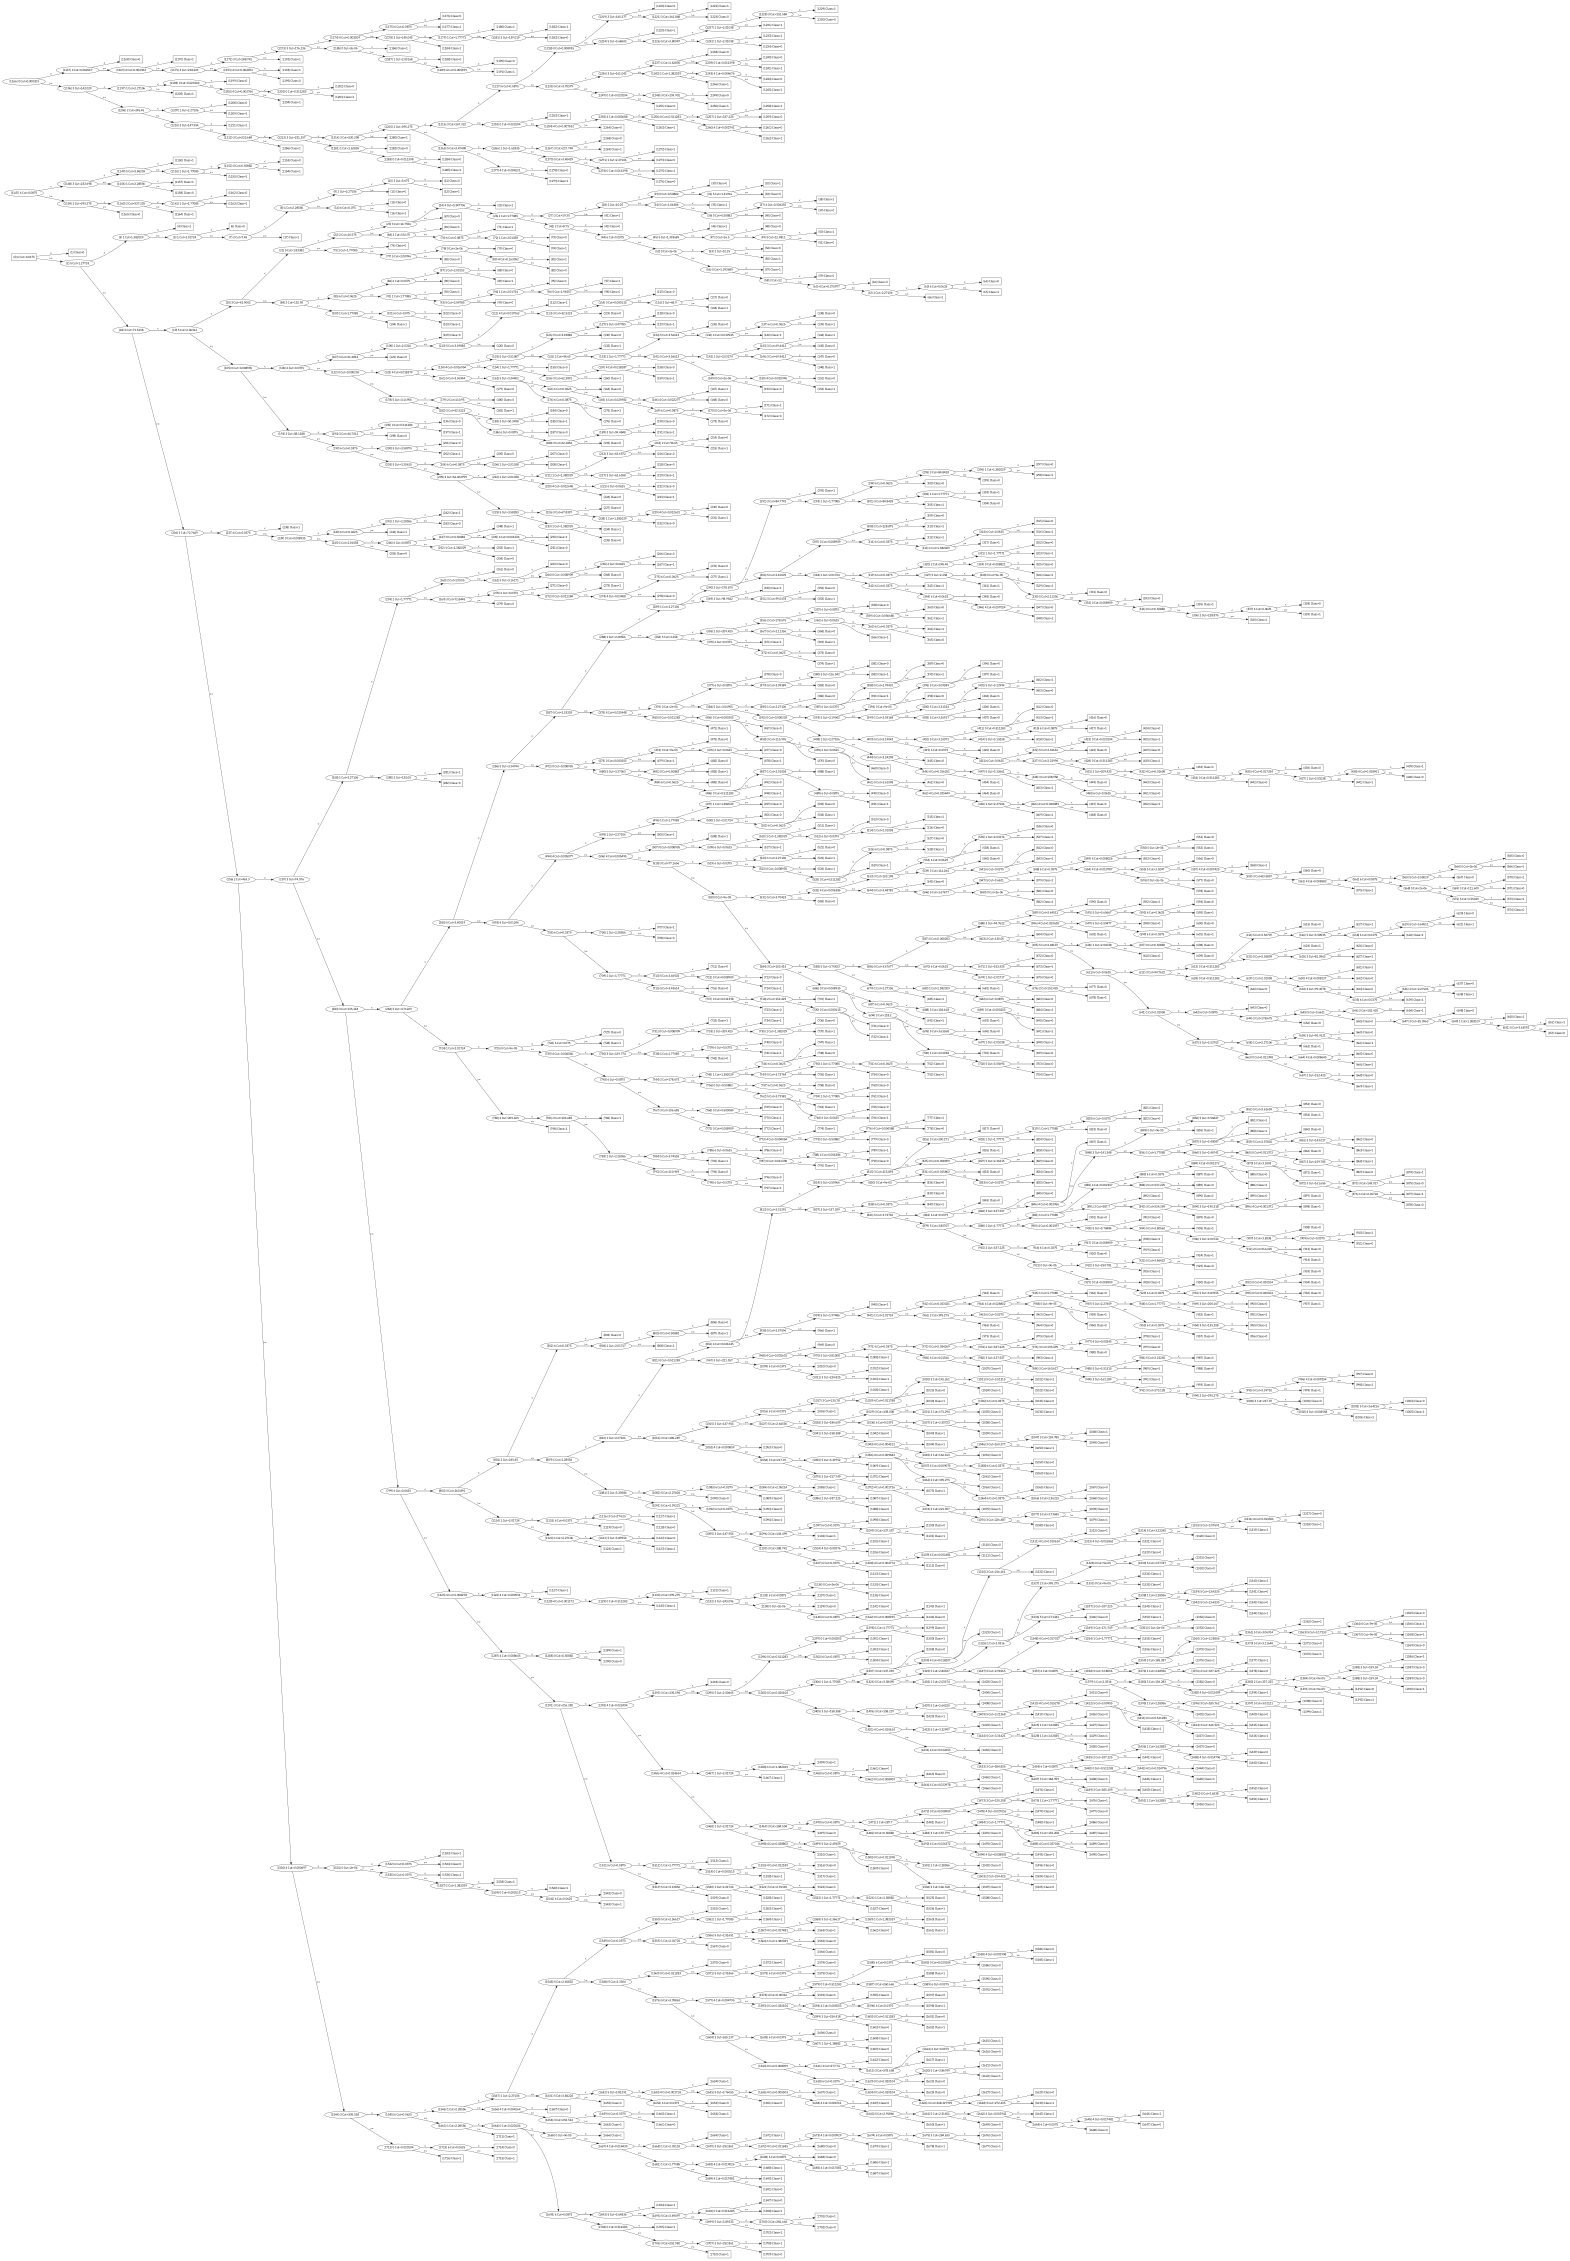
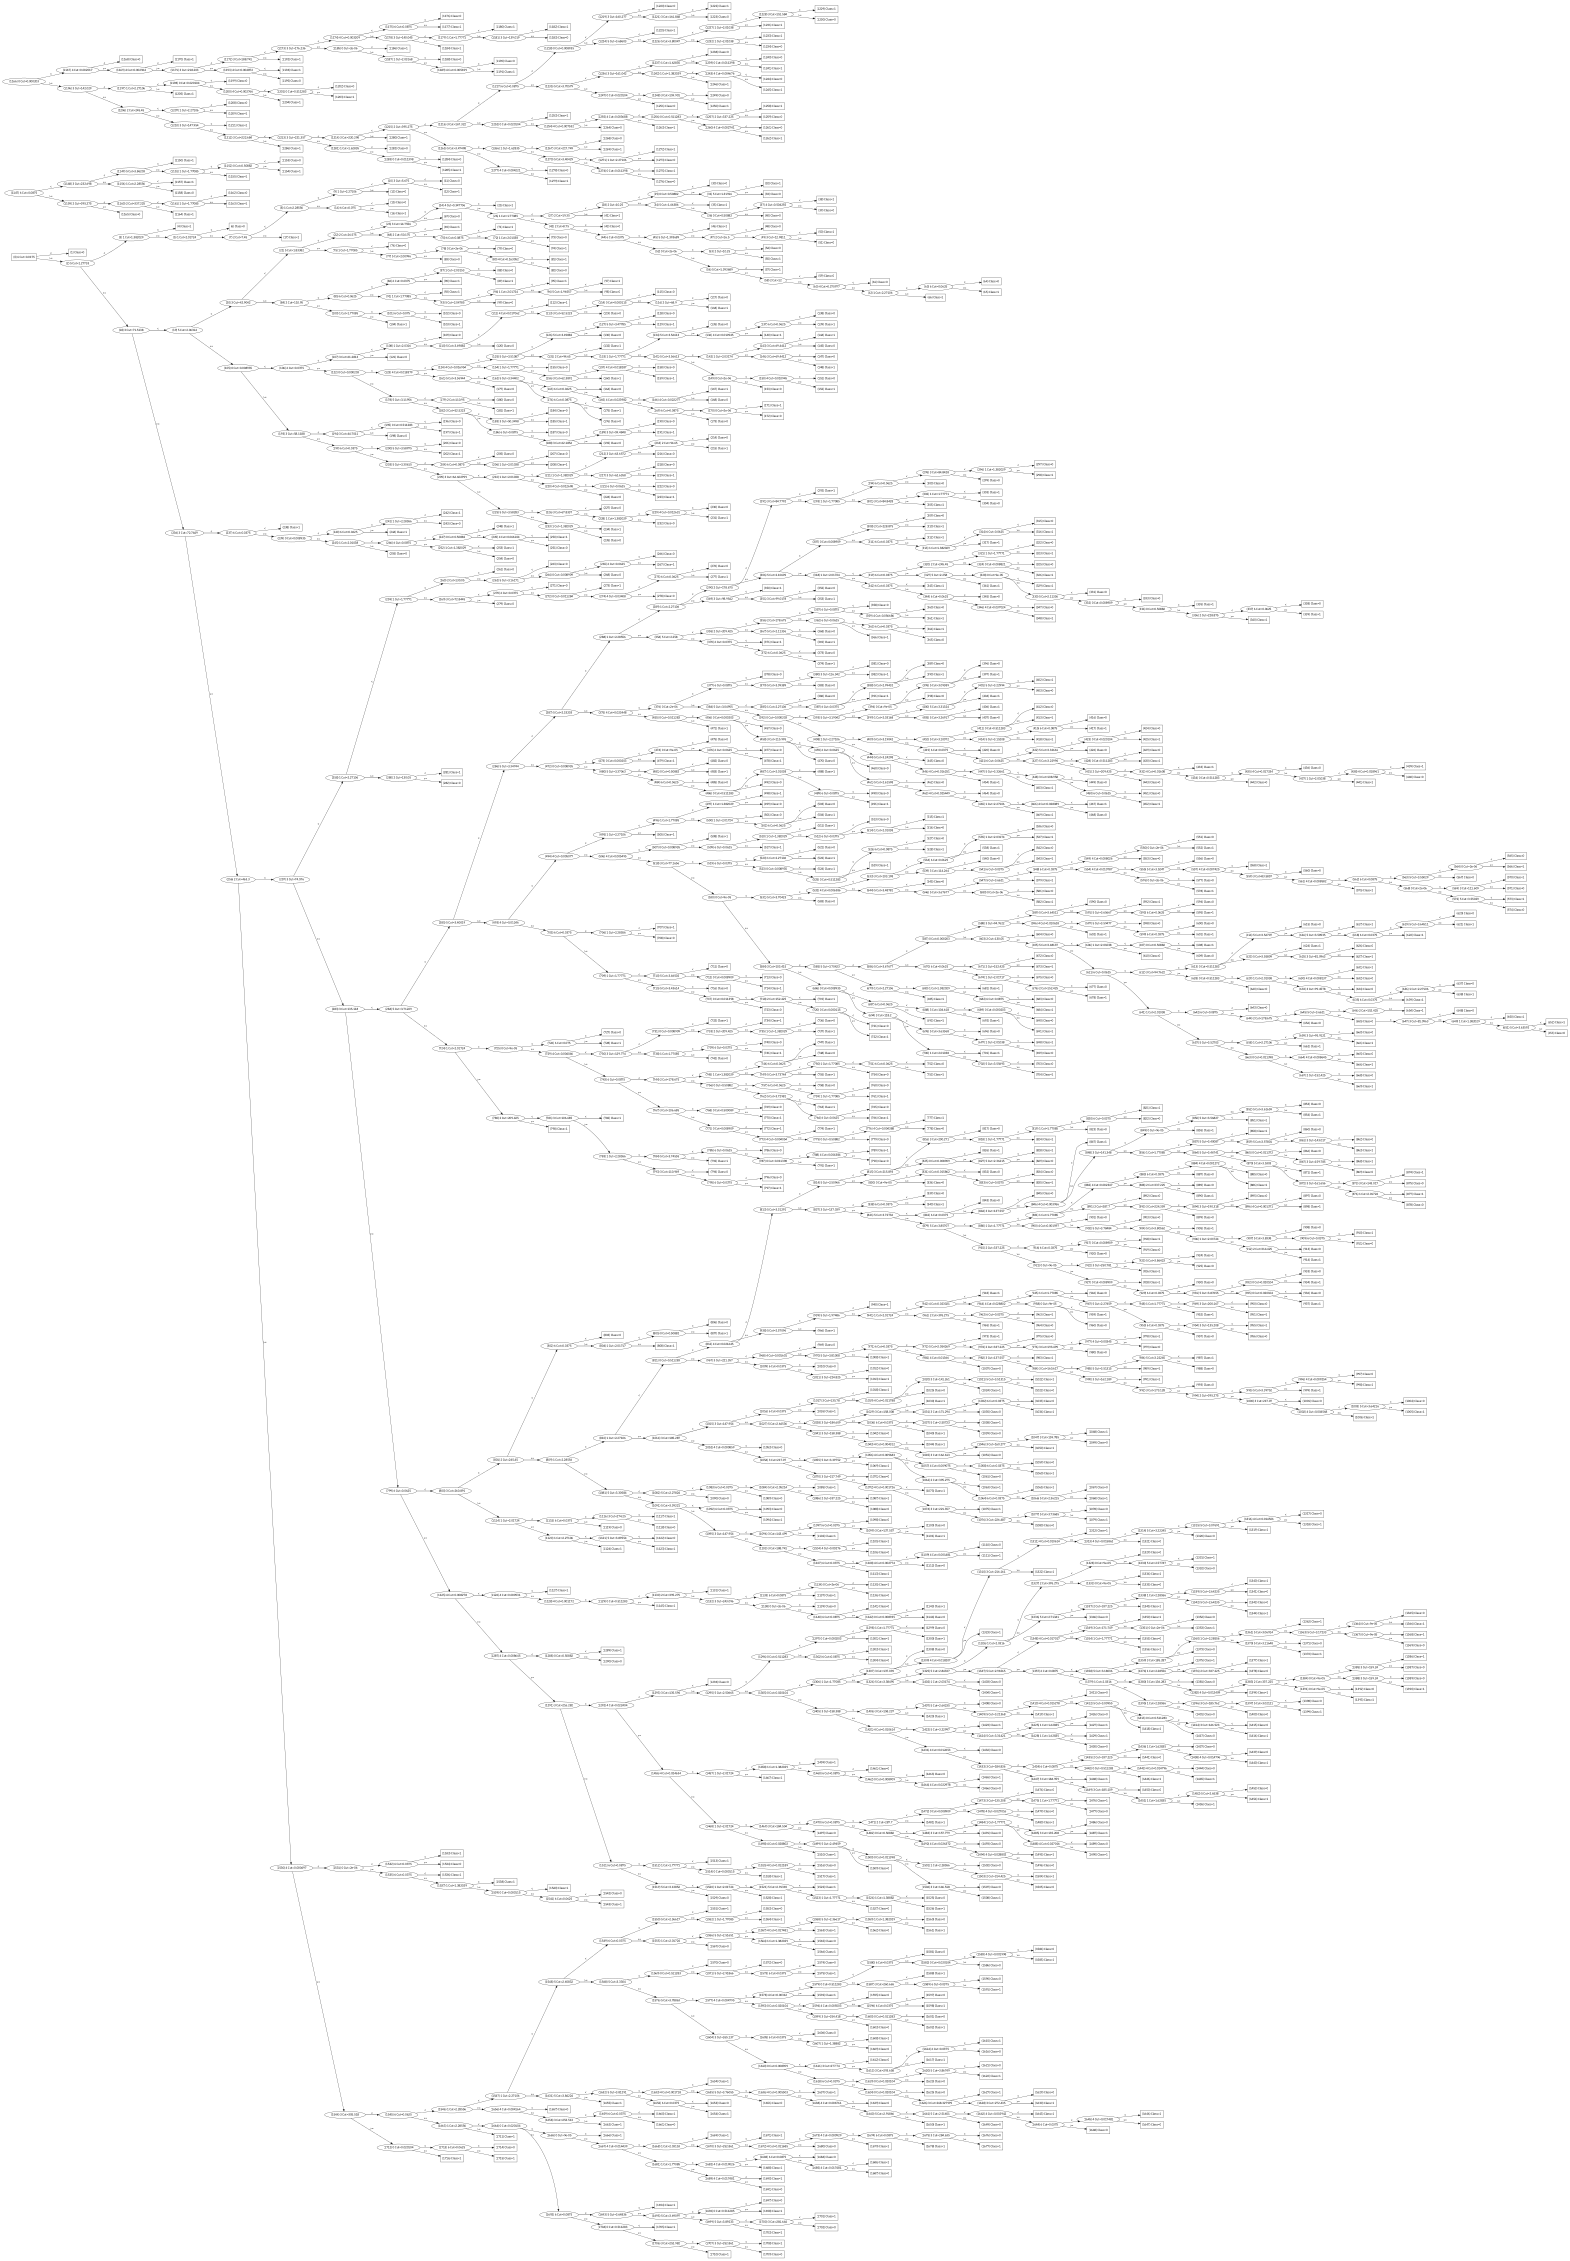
edge "(688) 3 Cut=104.618" -> "(689) 0 Cut=0.000203": added, label "<"
edge "(857) 5 Cut=3.40087" -> "(851) Class=1": now "(850) 5 Cut=3.56827" -> "(851) Class=1"
